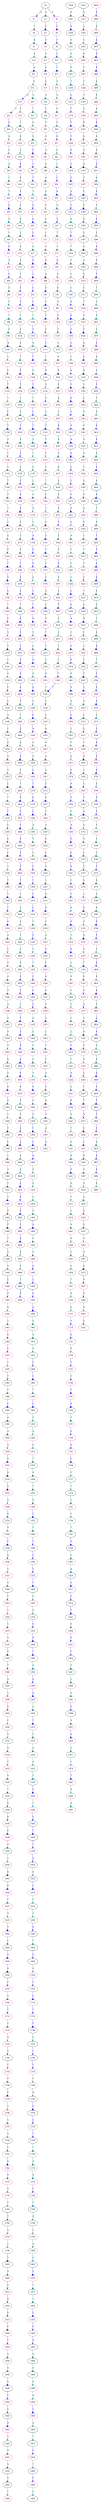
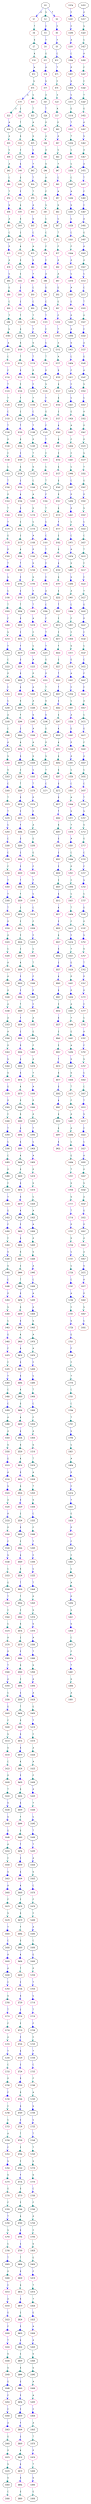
edge "S271" -> "S276": removed, label "T"
edge "S231" -> "S237": now "S231" -> "S236"
edge "S454" -> "S459": added, label "G"
